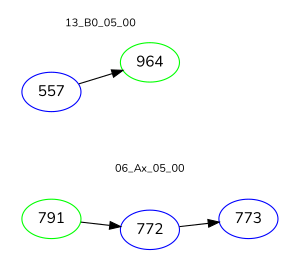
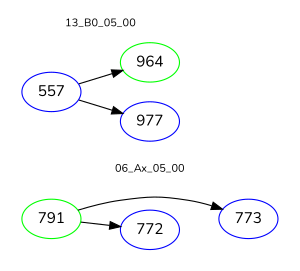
node "977": added
edge "772" -> "773": now "791" -> "773"
